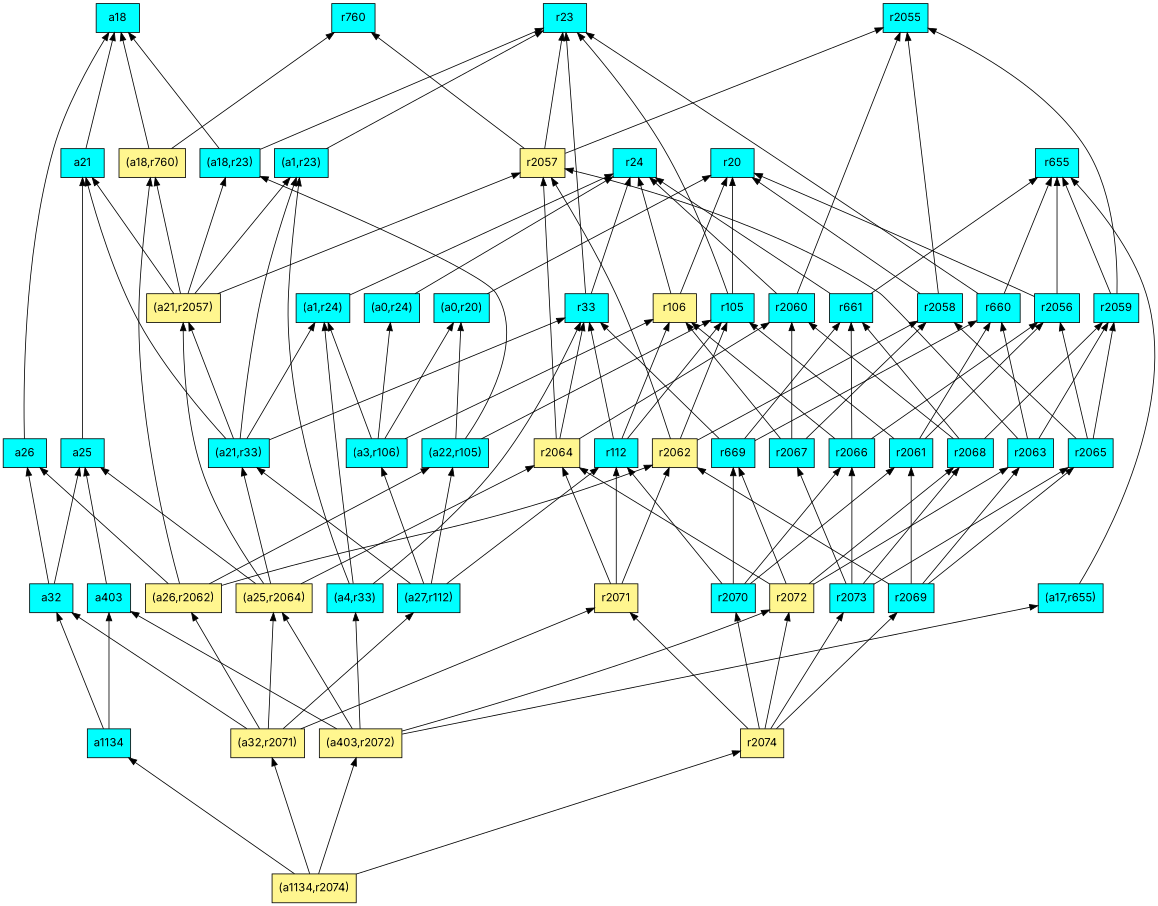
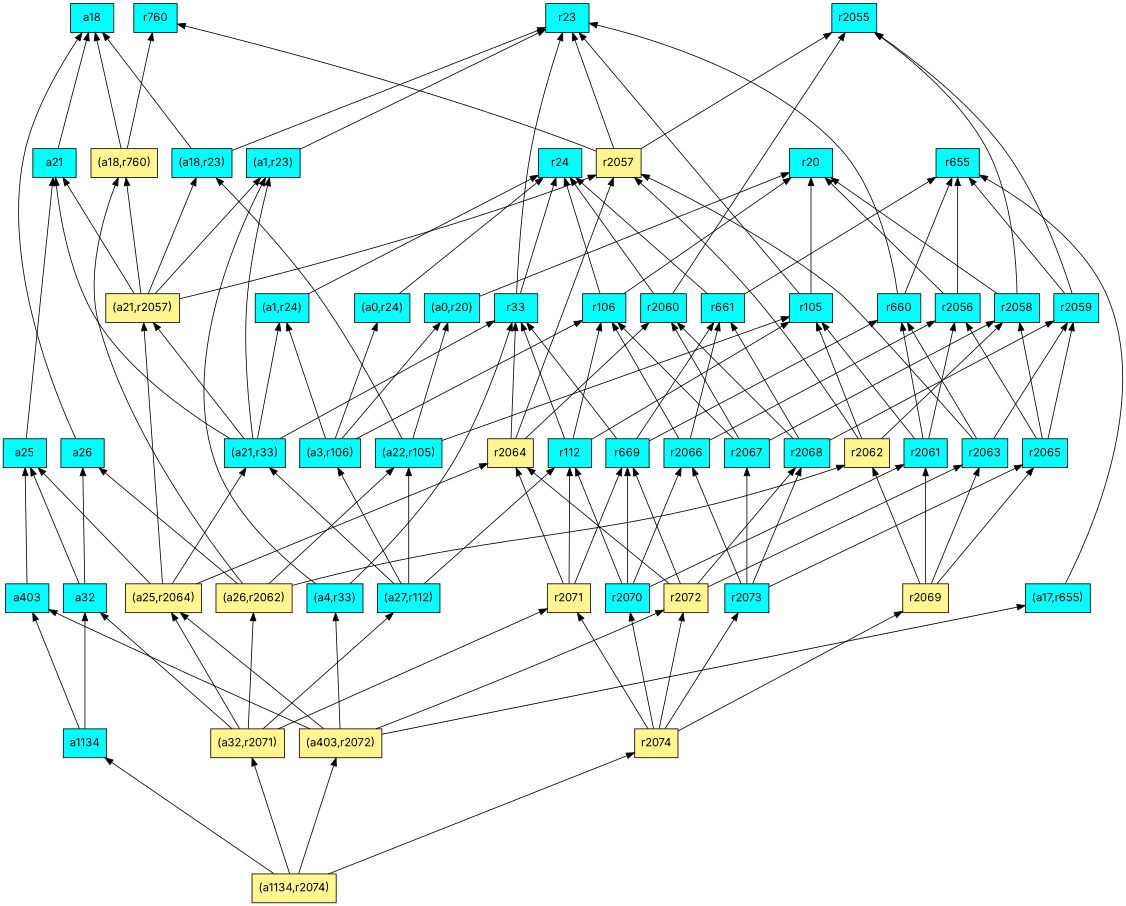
node "r106": fillcolor khaki1 -> cyan
edge "(a4,r33)" -> "(a1,r24)": removed
edge "r2071" -> "r2062": now "r2071" -> "r669"
node "r2069": fillcolor cyan -> khaki1
